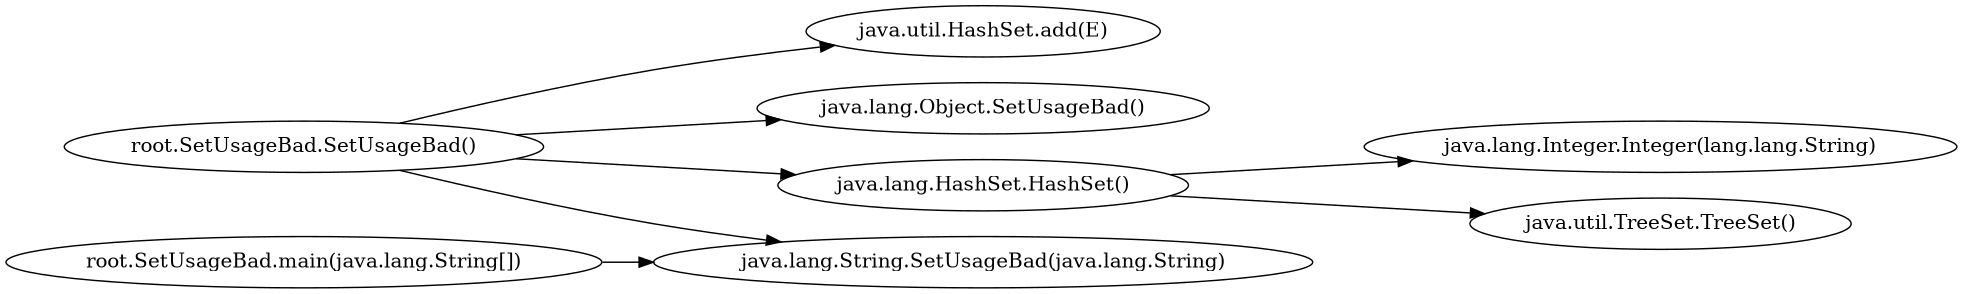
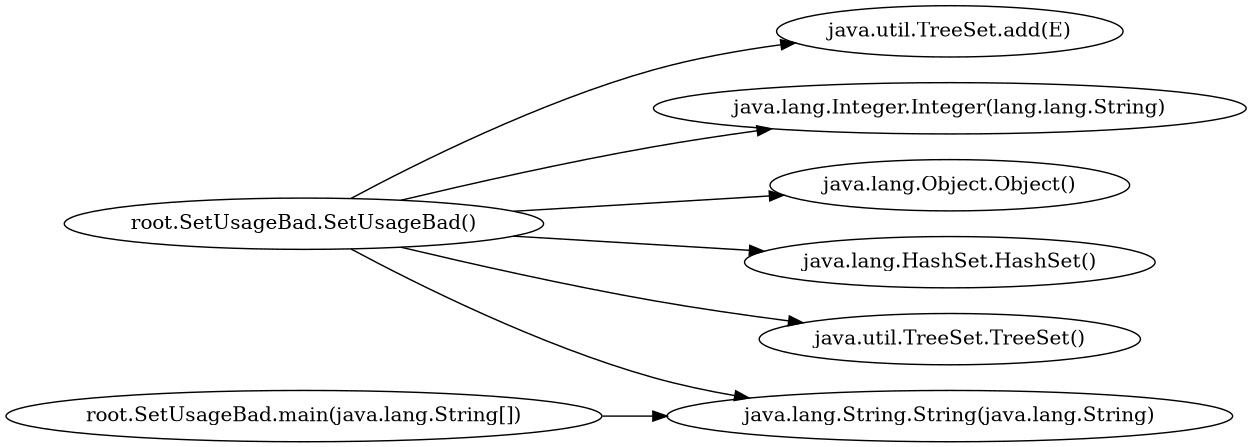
node "java.util.HashSet.add(E)": label "java.util.HashSet.add(E)" -> "java.util.TreeSet.add(E)"
node "java.lang.Object.SetUsageBad()": label "java.lang.Object.SetUsageBad()" -> "java.lang.Object.Object()"
edge "java.lang.HashSet.HashSet()" -> "java.lang.Integer.Integer(lang.lang.String)": now "root.SetUsageBad.SetUsageBad()" -> "java.lang.Integer.Integer(lang.lang.String)"
edge "java.lang.HashSet.HashSet()" -> "java.util.TreeSet.TreeSet()": now "root.SetUsageBad.SetUsageBad()" -> "java.util.TreeSet.TreeSet()"
node "java.lang.String.SetUsageBad(java.lang.String)": label "java.lang.String.SetUsageBad(java.lang.String)" -> "java.lang.String.String(java.lang.String)"
